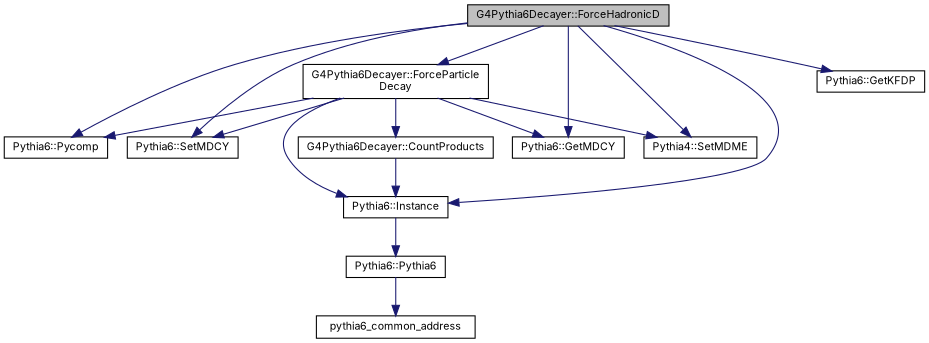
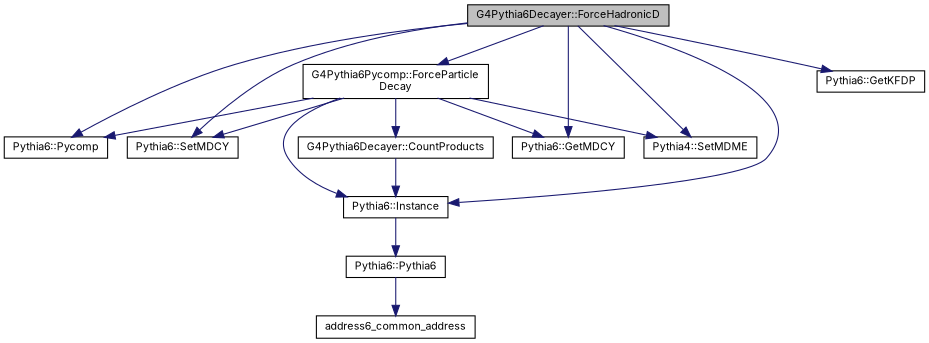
node "G4Pythia6Decayer::ForceParticle Decay": label "G4Pythia6Decayer::ForceParticle Decay" -> "G4Pythia6Pycomp::ForceParticle Decay"
node "pythia6_common_address": label "pythia6_common_address" -> "address6_common_address"
